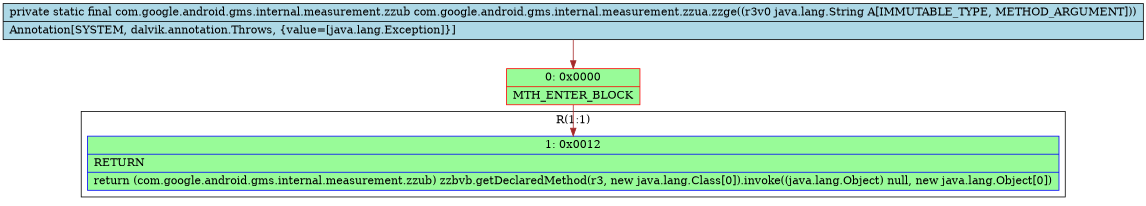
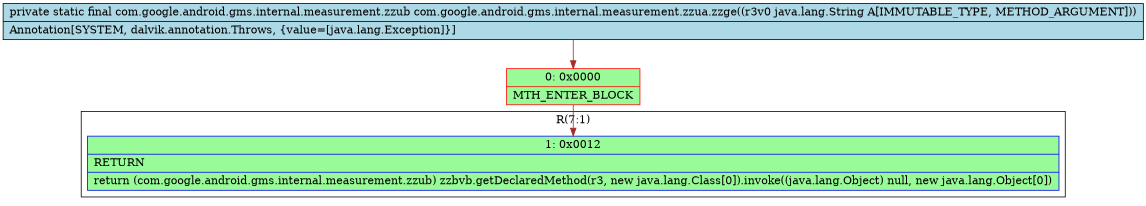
cluster "R(1:1)": label "R(1:1)" -> "R(7:1)"
